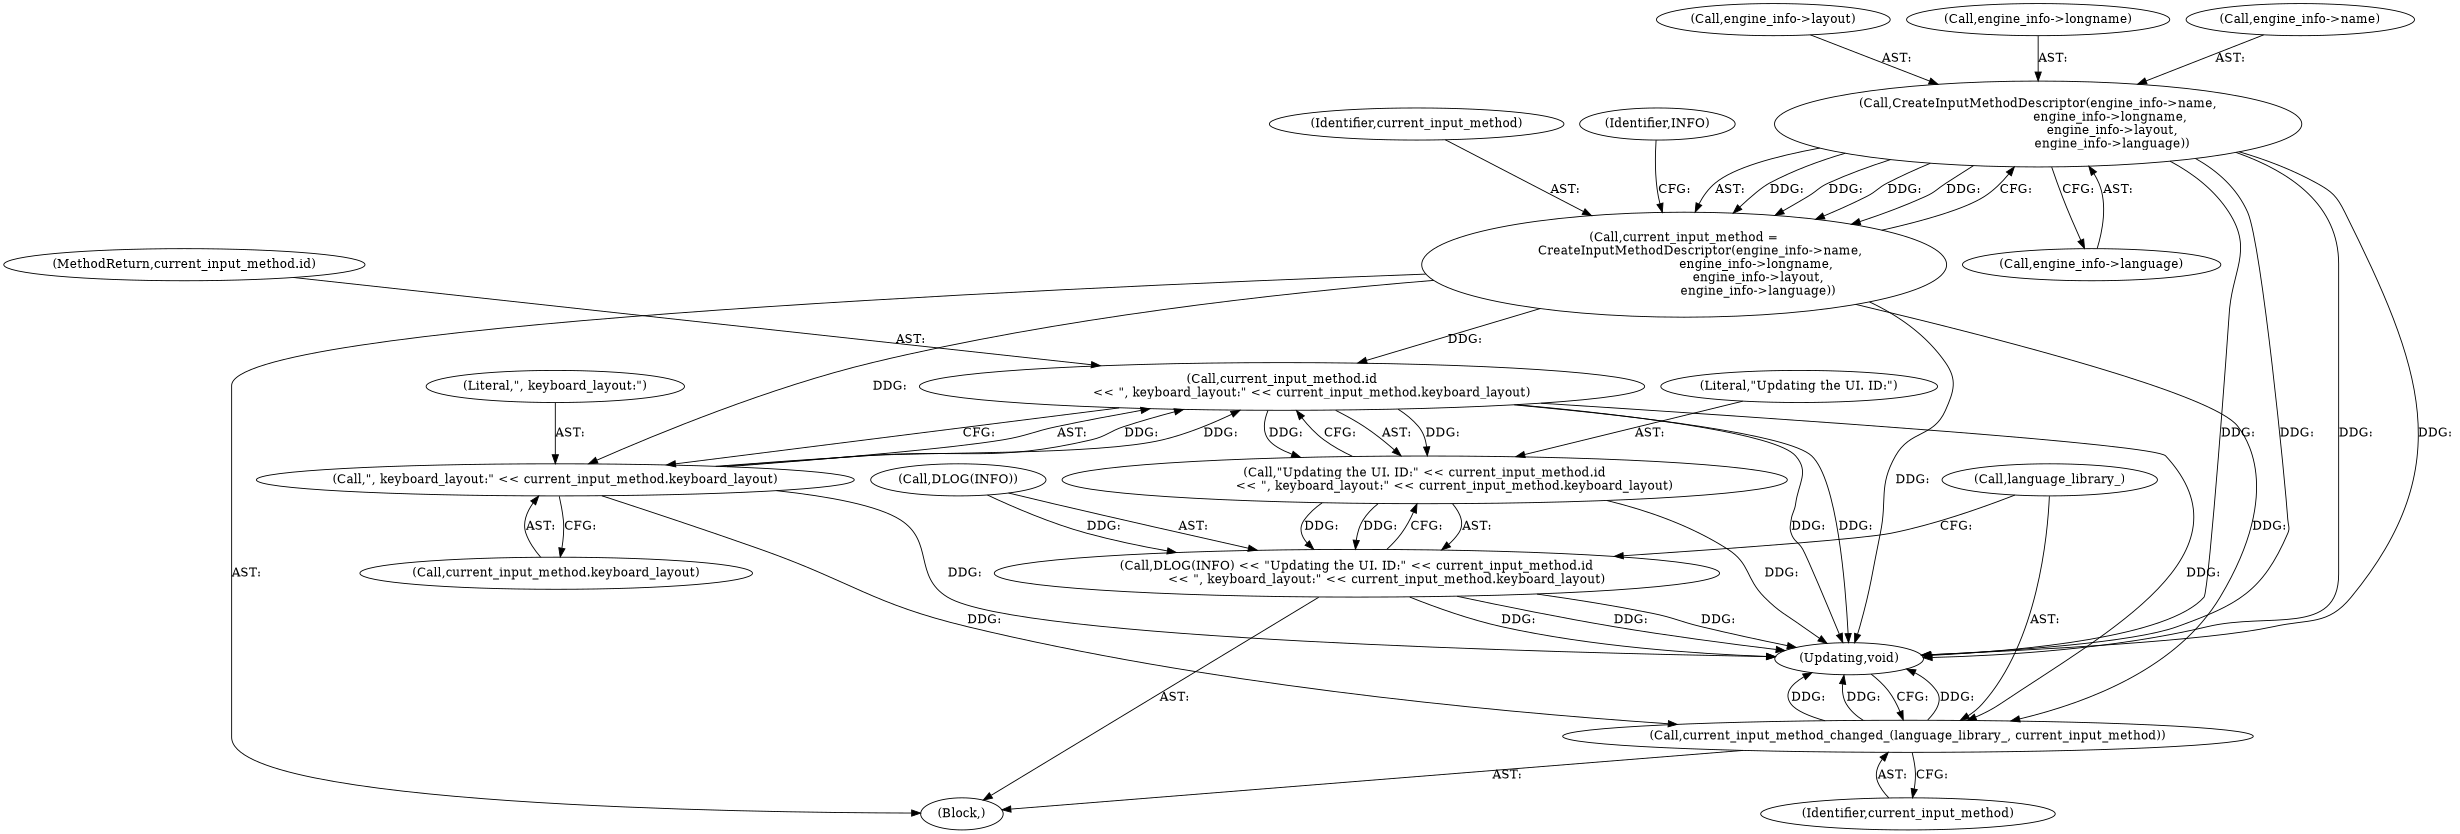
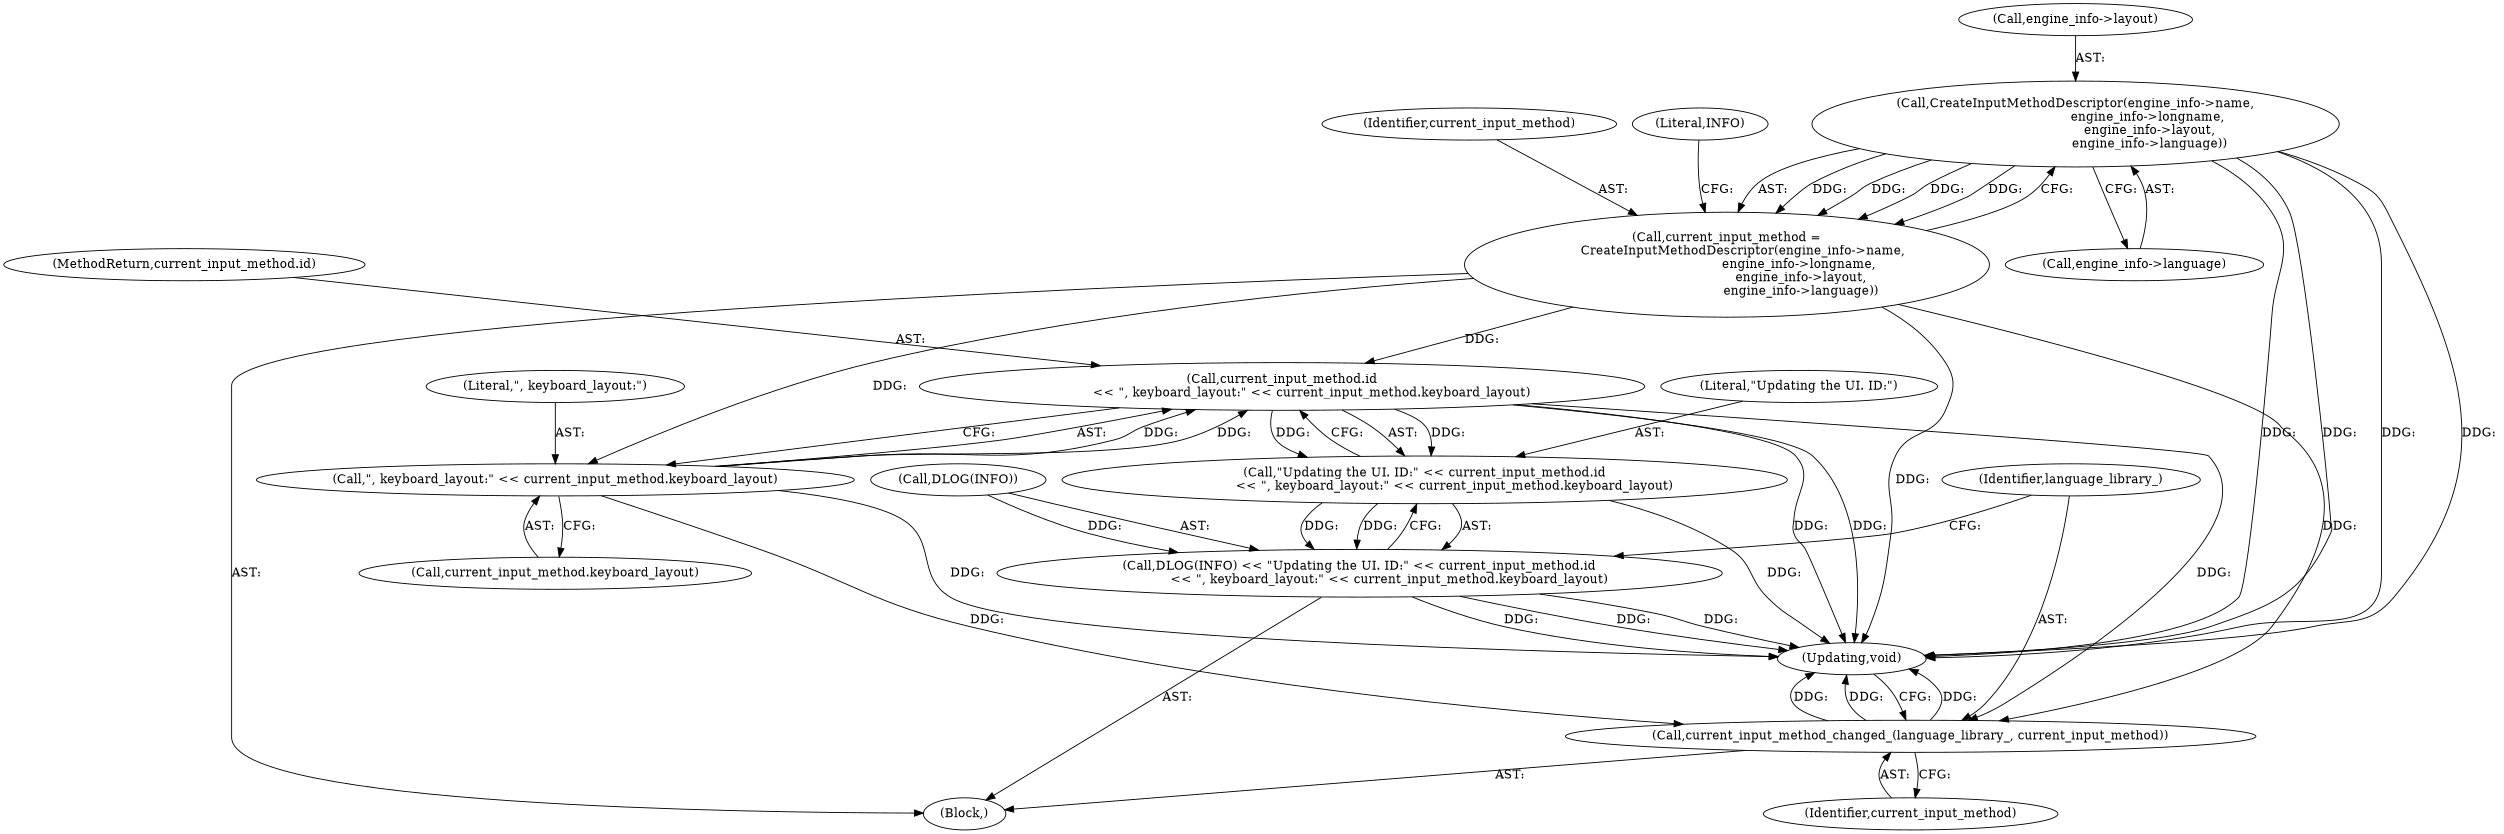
node "(Call,engine_info->longname)": removed
node "(Call,engine_info->name)": removed
node "(Identifier,INFO)": label "(Identifier,INFO)" -> "(Literal,INFO)"
node "(Call,language_library_)": label "(Call,language_library_)" -> "(Identifier,language_library_)"
